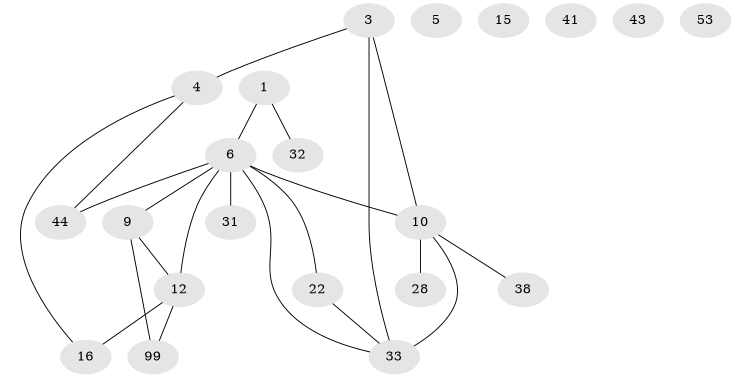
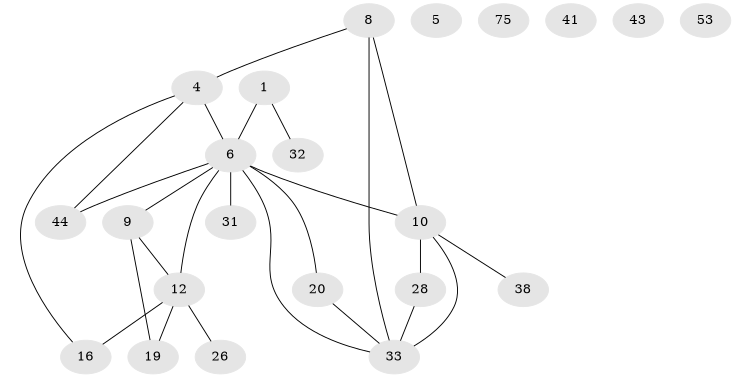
node "3": label "3" -> "8"
node "15": label "15" -> "75"
edge "4" -- "6": added
node "22": label "22" -> "20"
edge "28" -- "33": added
node "99": label "99" -> "19"
node "26": added
